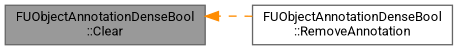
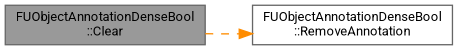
edge "FUObjectAnnotationDenseBool ::RemoveAnnotation" -> "FUObjectAnnotationDenseBool ::Clear": reversed
